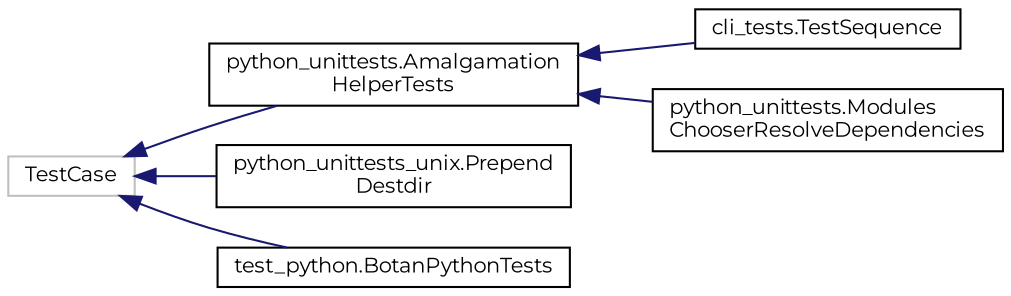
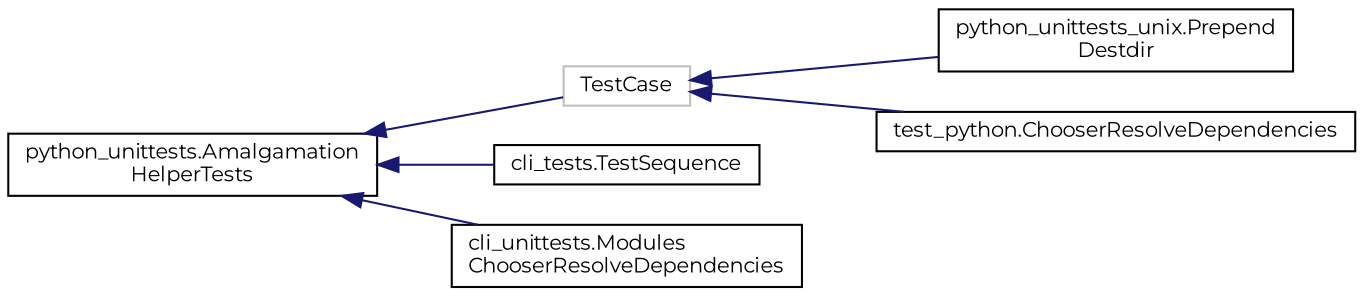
node "python_unittests.Modules ChooserResolveDependencies": label "python_unittests.Modules ChooserResolveDependencies" -> "cli_unittests.Modules ChooserResolveDependencies"
edge "python_unittests.Amalgamation HelperTests" -> "TestCase": reversed
node "test_python.BotanPythonTests": label "test_python.BotanPythonTests" -> "test_python.ChooserResolveDependencies"
